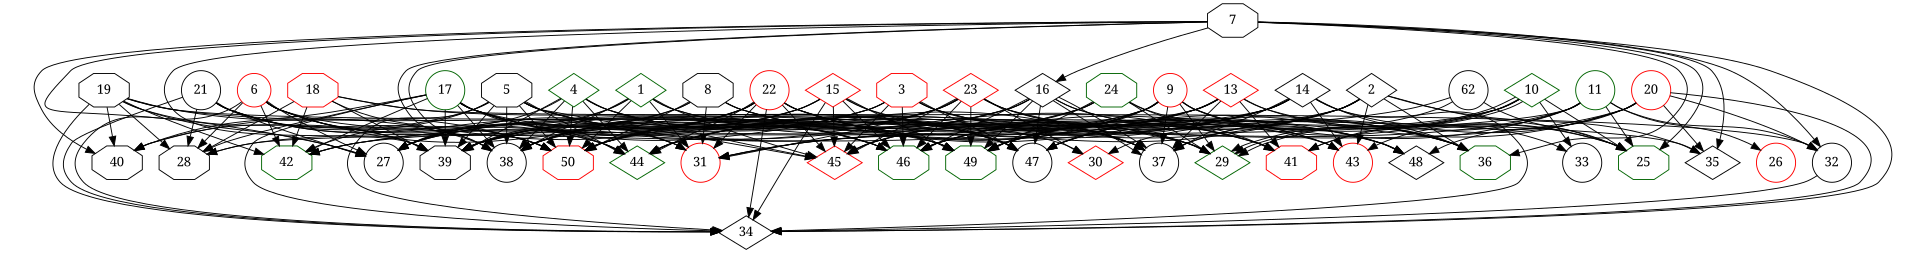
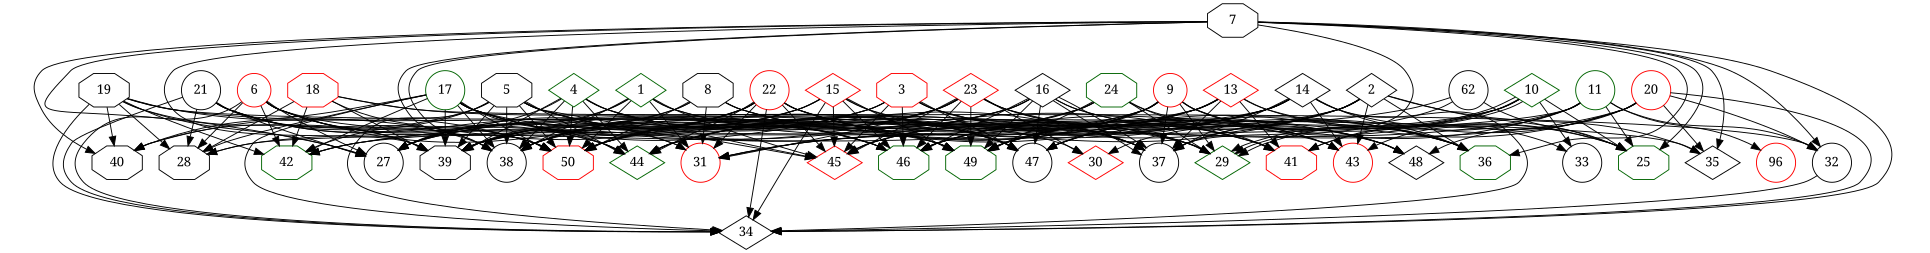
edge "7" -> "16": now "7" -> "37"
edge "17" -> "31": now "17" -> "50"
node "26": label "26" -> "96"
